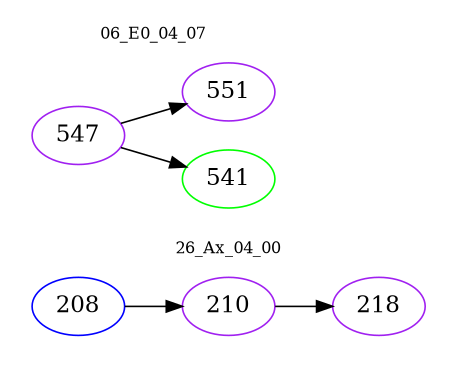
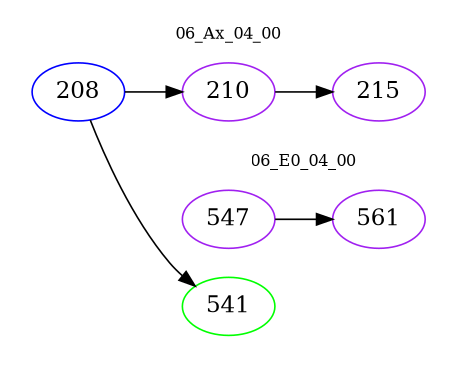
cluster "06_E0_04_07": label "06_E0_04_07" -> "06_E0_04_00"
node "551": label "551" -> "561"
edge "547" -> "541": now "208" -> "541"
cluster "26_Ax_04_00": label "26_Ax_04_00" -> "06_Ax_04_00"
node "218": label "218" -> "215"
